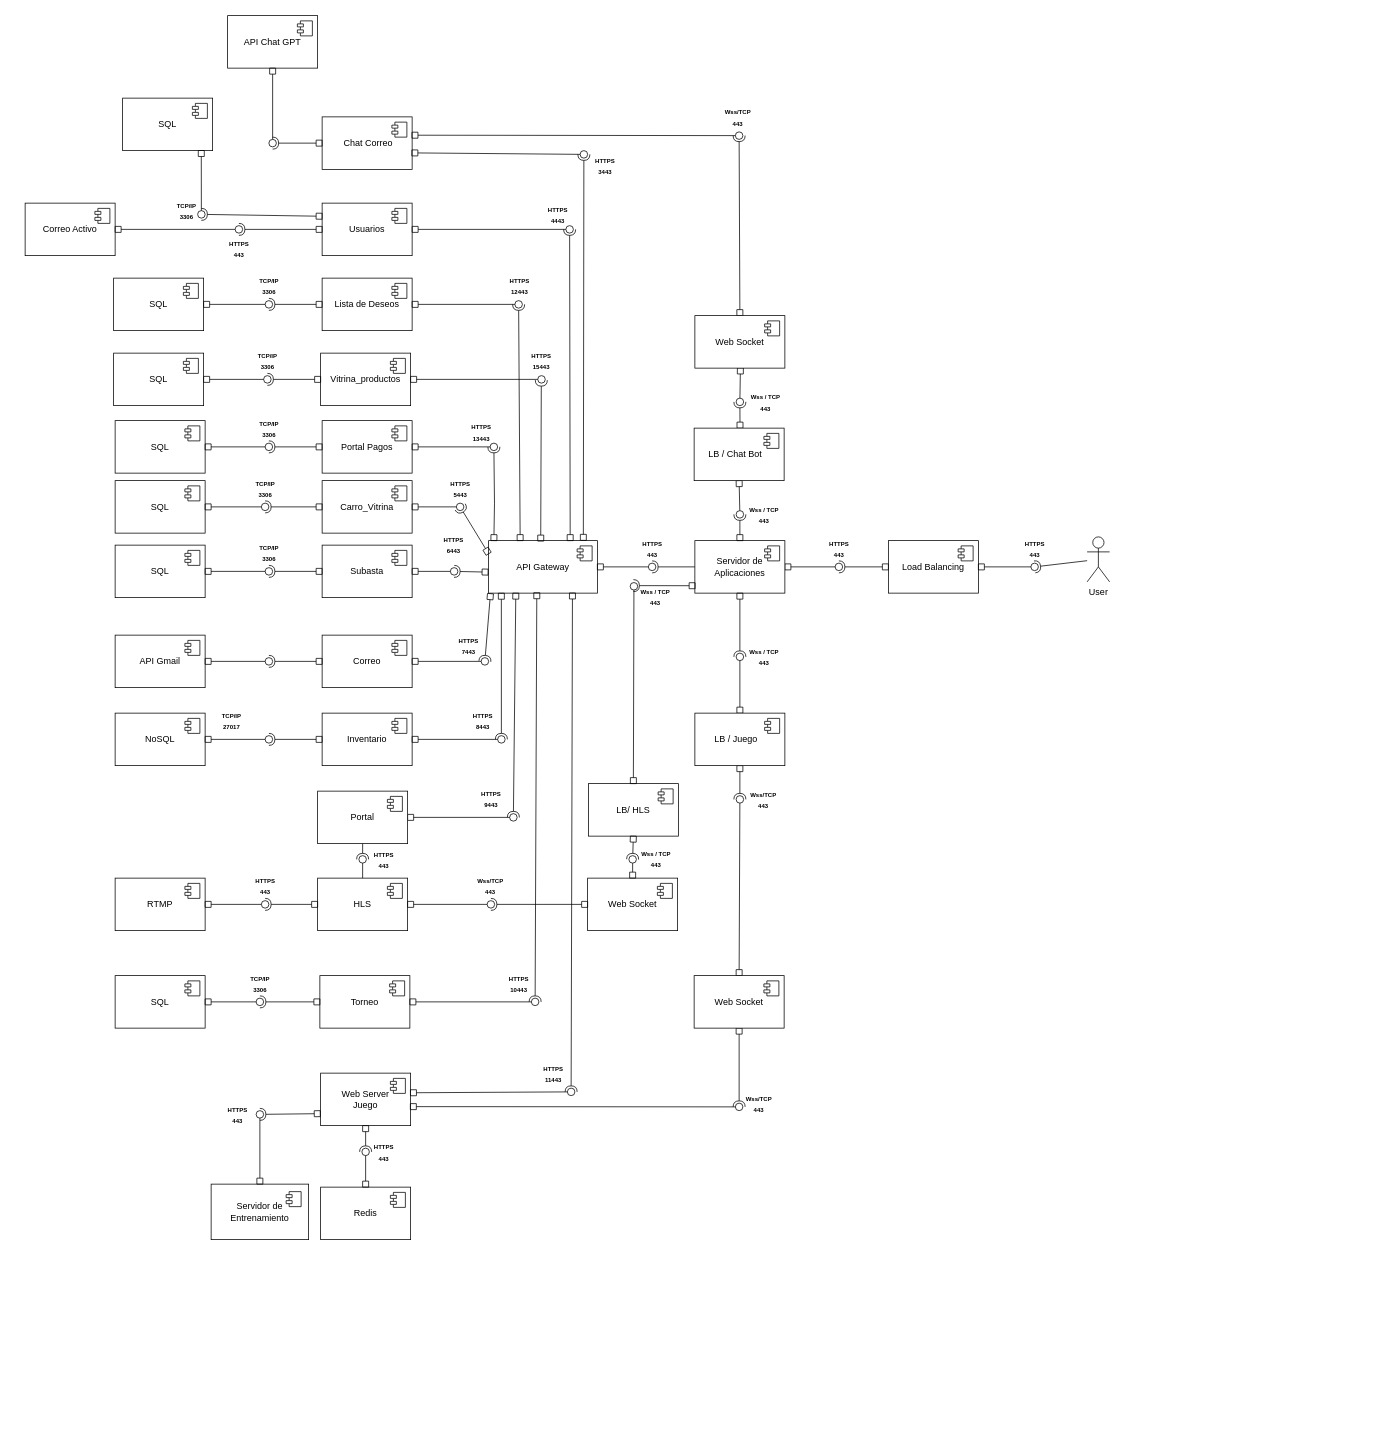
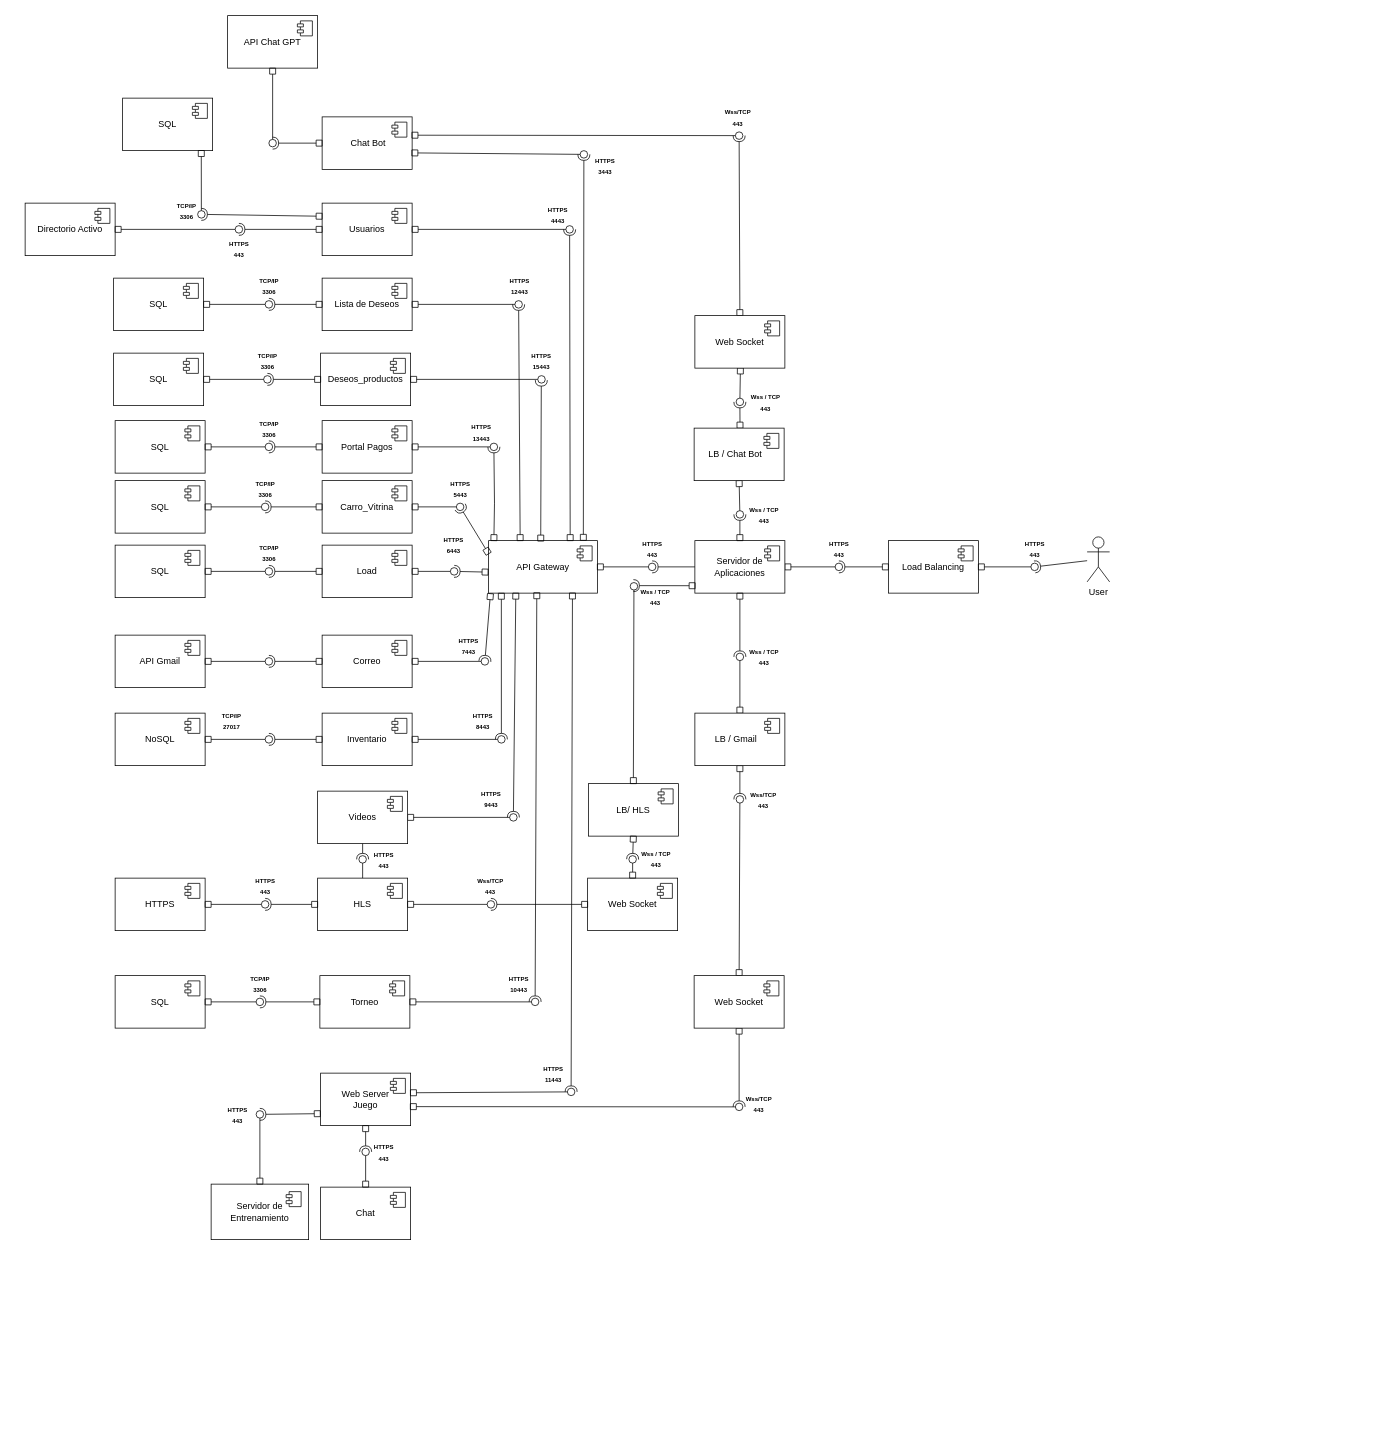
node "Chat Correo": label "Chat Correo" -> "Chat Bot"
node "Correo Activo": label "Correo Activo" -> "Directorio Activo"
node "Vitrina_productos": label "Vitrina_productos" -> "Deseos_productos"
node "Subasta": label "Subasta" -> "Load"
node "LB / Juego": label "LB / Juego" -> "LB / Gmail"
node "Portal": label "Portal" -> "Videos"
node "RTMP": label "RTMP" -> "HTTPS"
node "Redis": label "Redis" -> "Chat"
